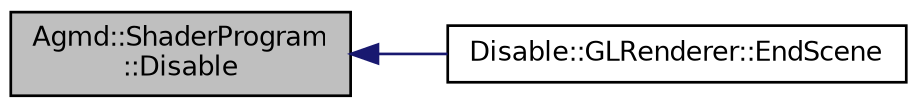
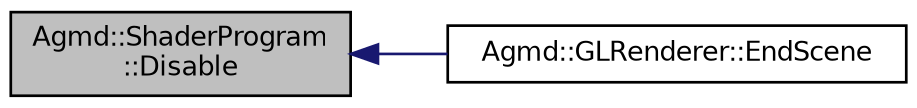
node "Disable::GLRenderer::EndScene": label "Disable::GLRenderer::EndScene" -> "Agmd::GLRenderer::EndScene"
